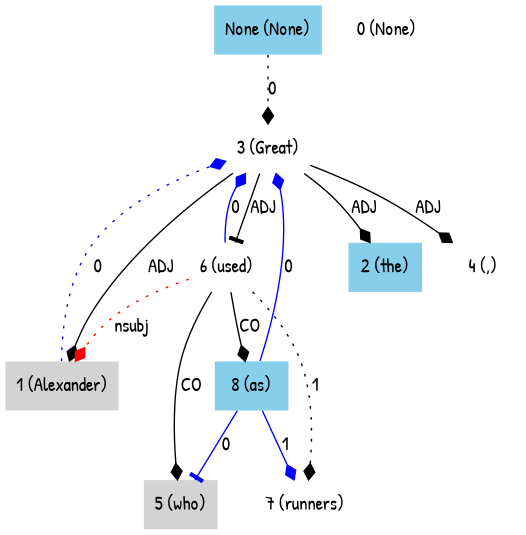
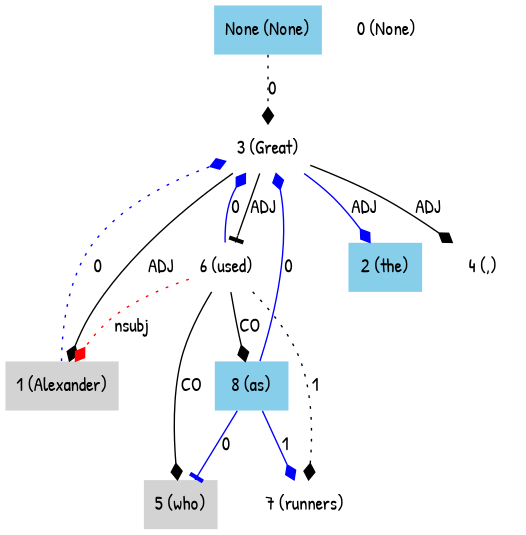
edge "3 (Great)" -> "2 (the)": color black -> blue
